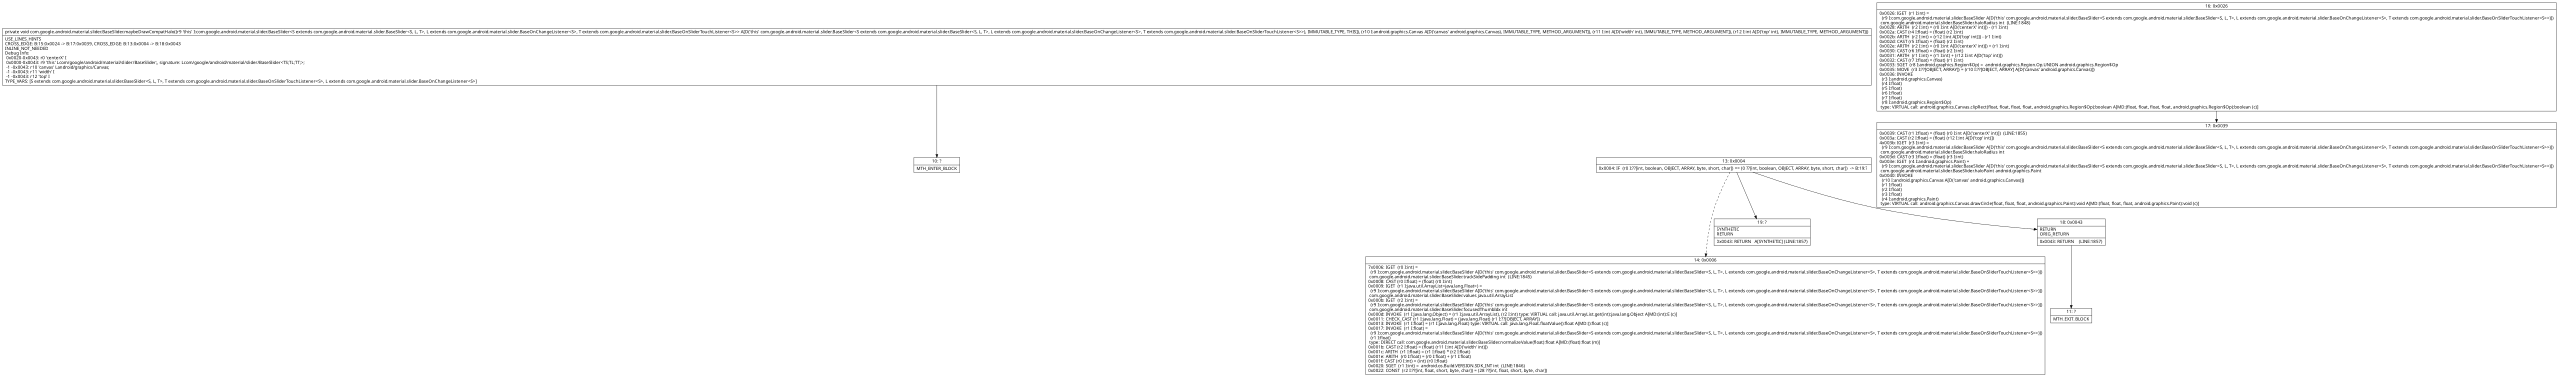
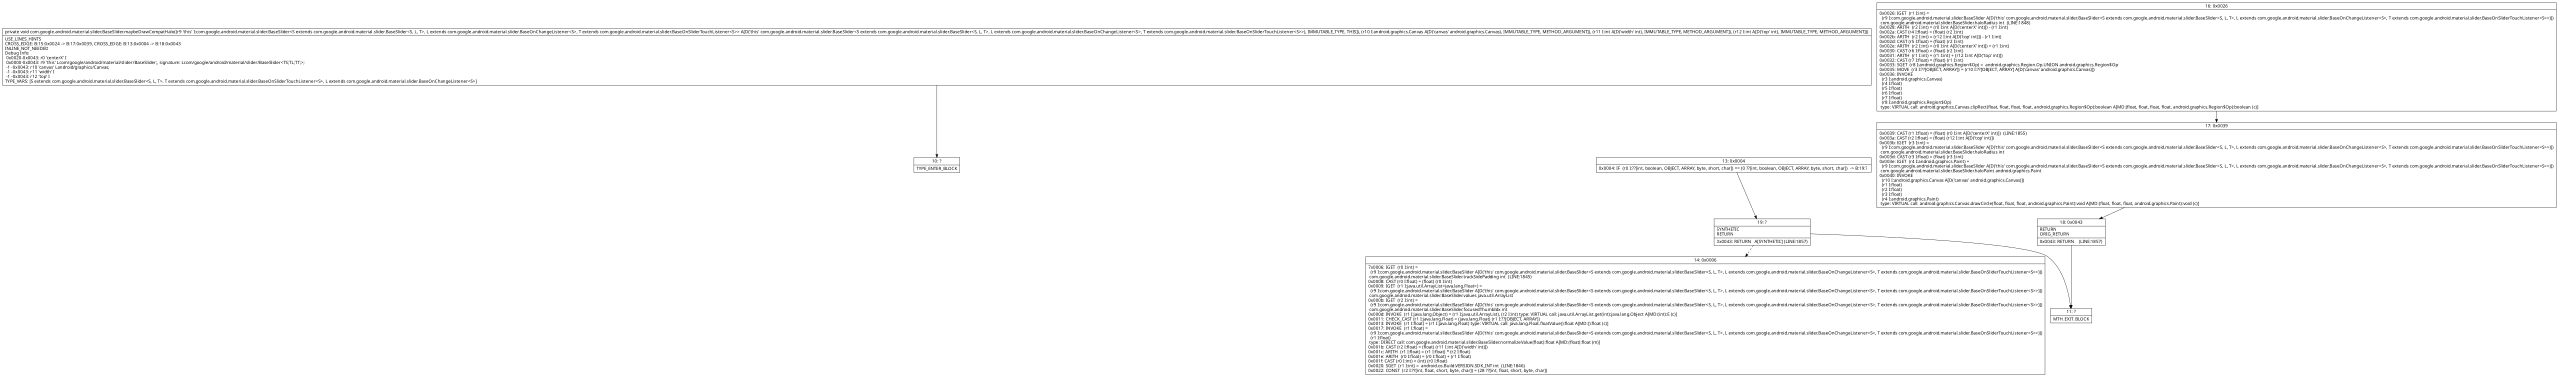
node "17: 0x0039": text "4x003b: IGET  (r3 I:int) =" -> "0x003b: IGET  (r3 I:int) ="
node "10: ?": text "MTH_ENTER_BLOCK" -> "TYPE_ENTER_BLOCK"
edge "13: 0x0004" -> "18: 0x0043": now "17: 0x0039" -> "18: 0x0043"
edge "13: 0x0004" -> "14: 0x0006": now "19: ?" -> "14: 0x0006"
edge "19: ?" -> "11: ?": added
